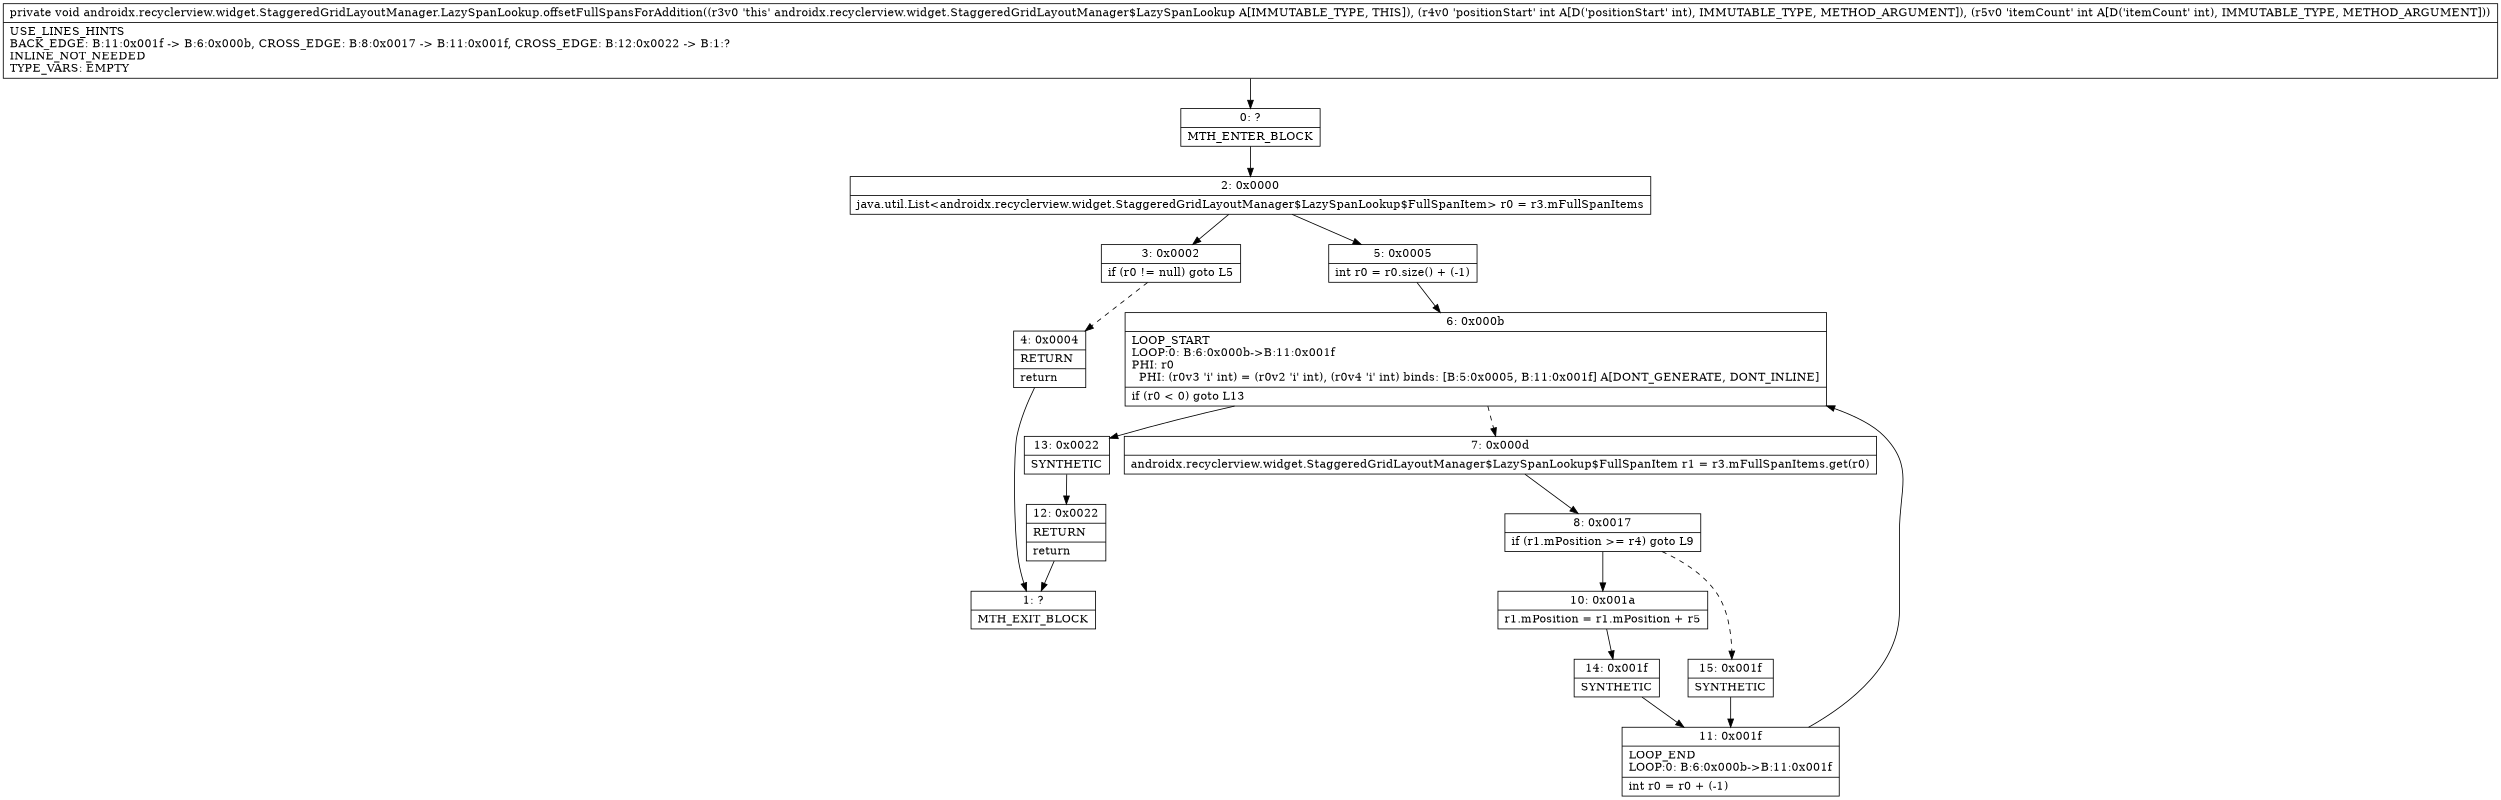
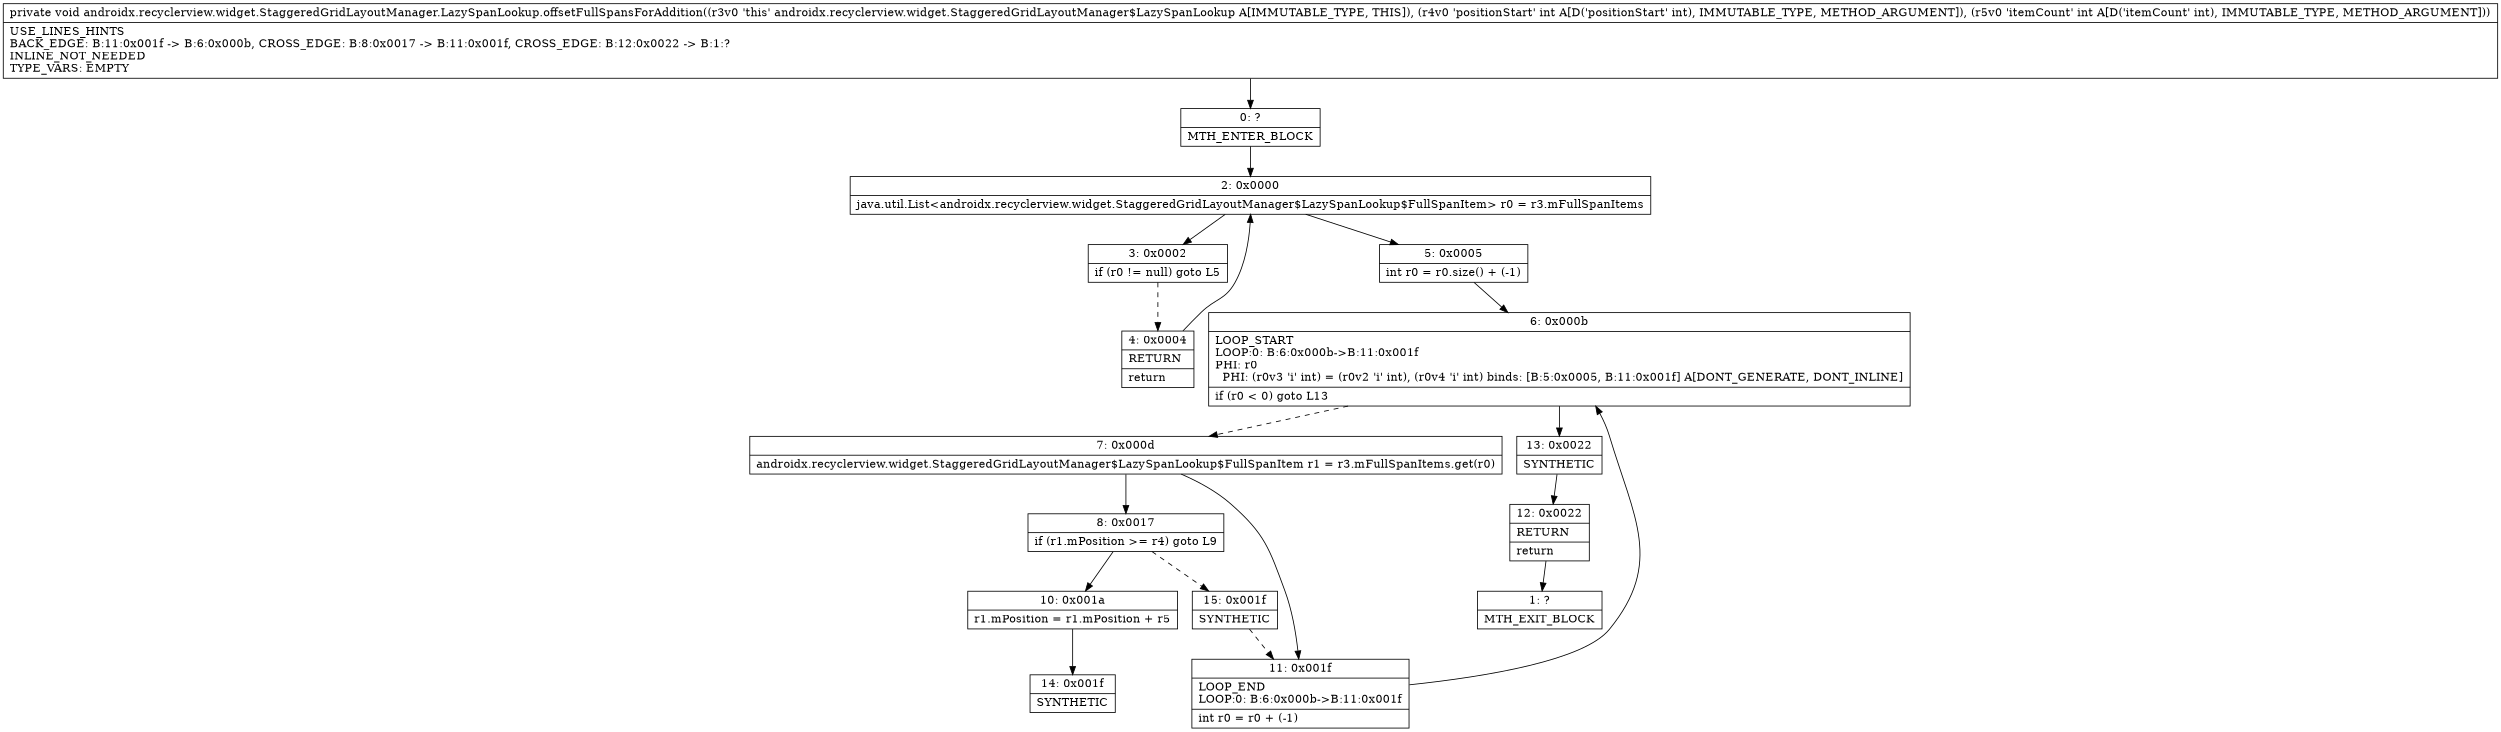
edge "4: 0x0004" -> "1: ?": now "4: 0x0004" -> "2: 0x0000"
edge "15: 0x001f" -> "11: 0x001f": style solid -> dashed
edge "14: 0x001f" -> "11: 0x001f": now "7: 0x000d" -> "11: 0x001f"
